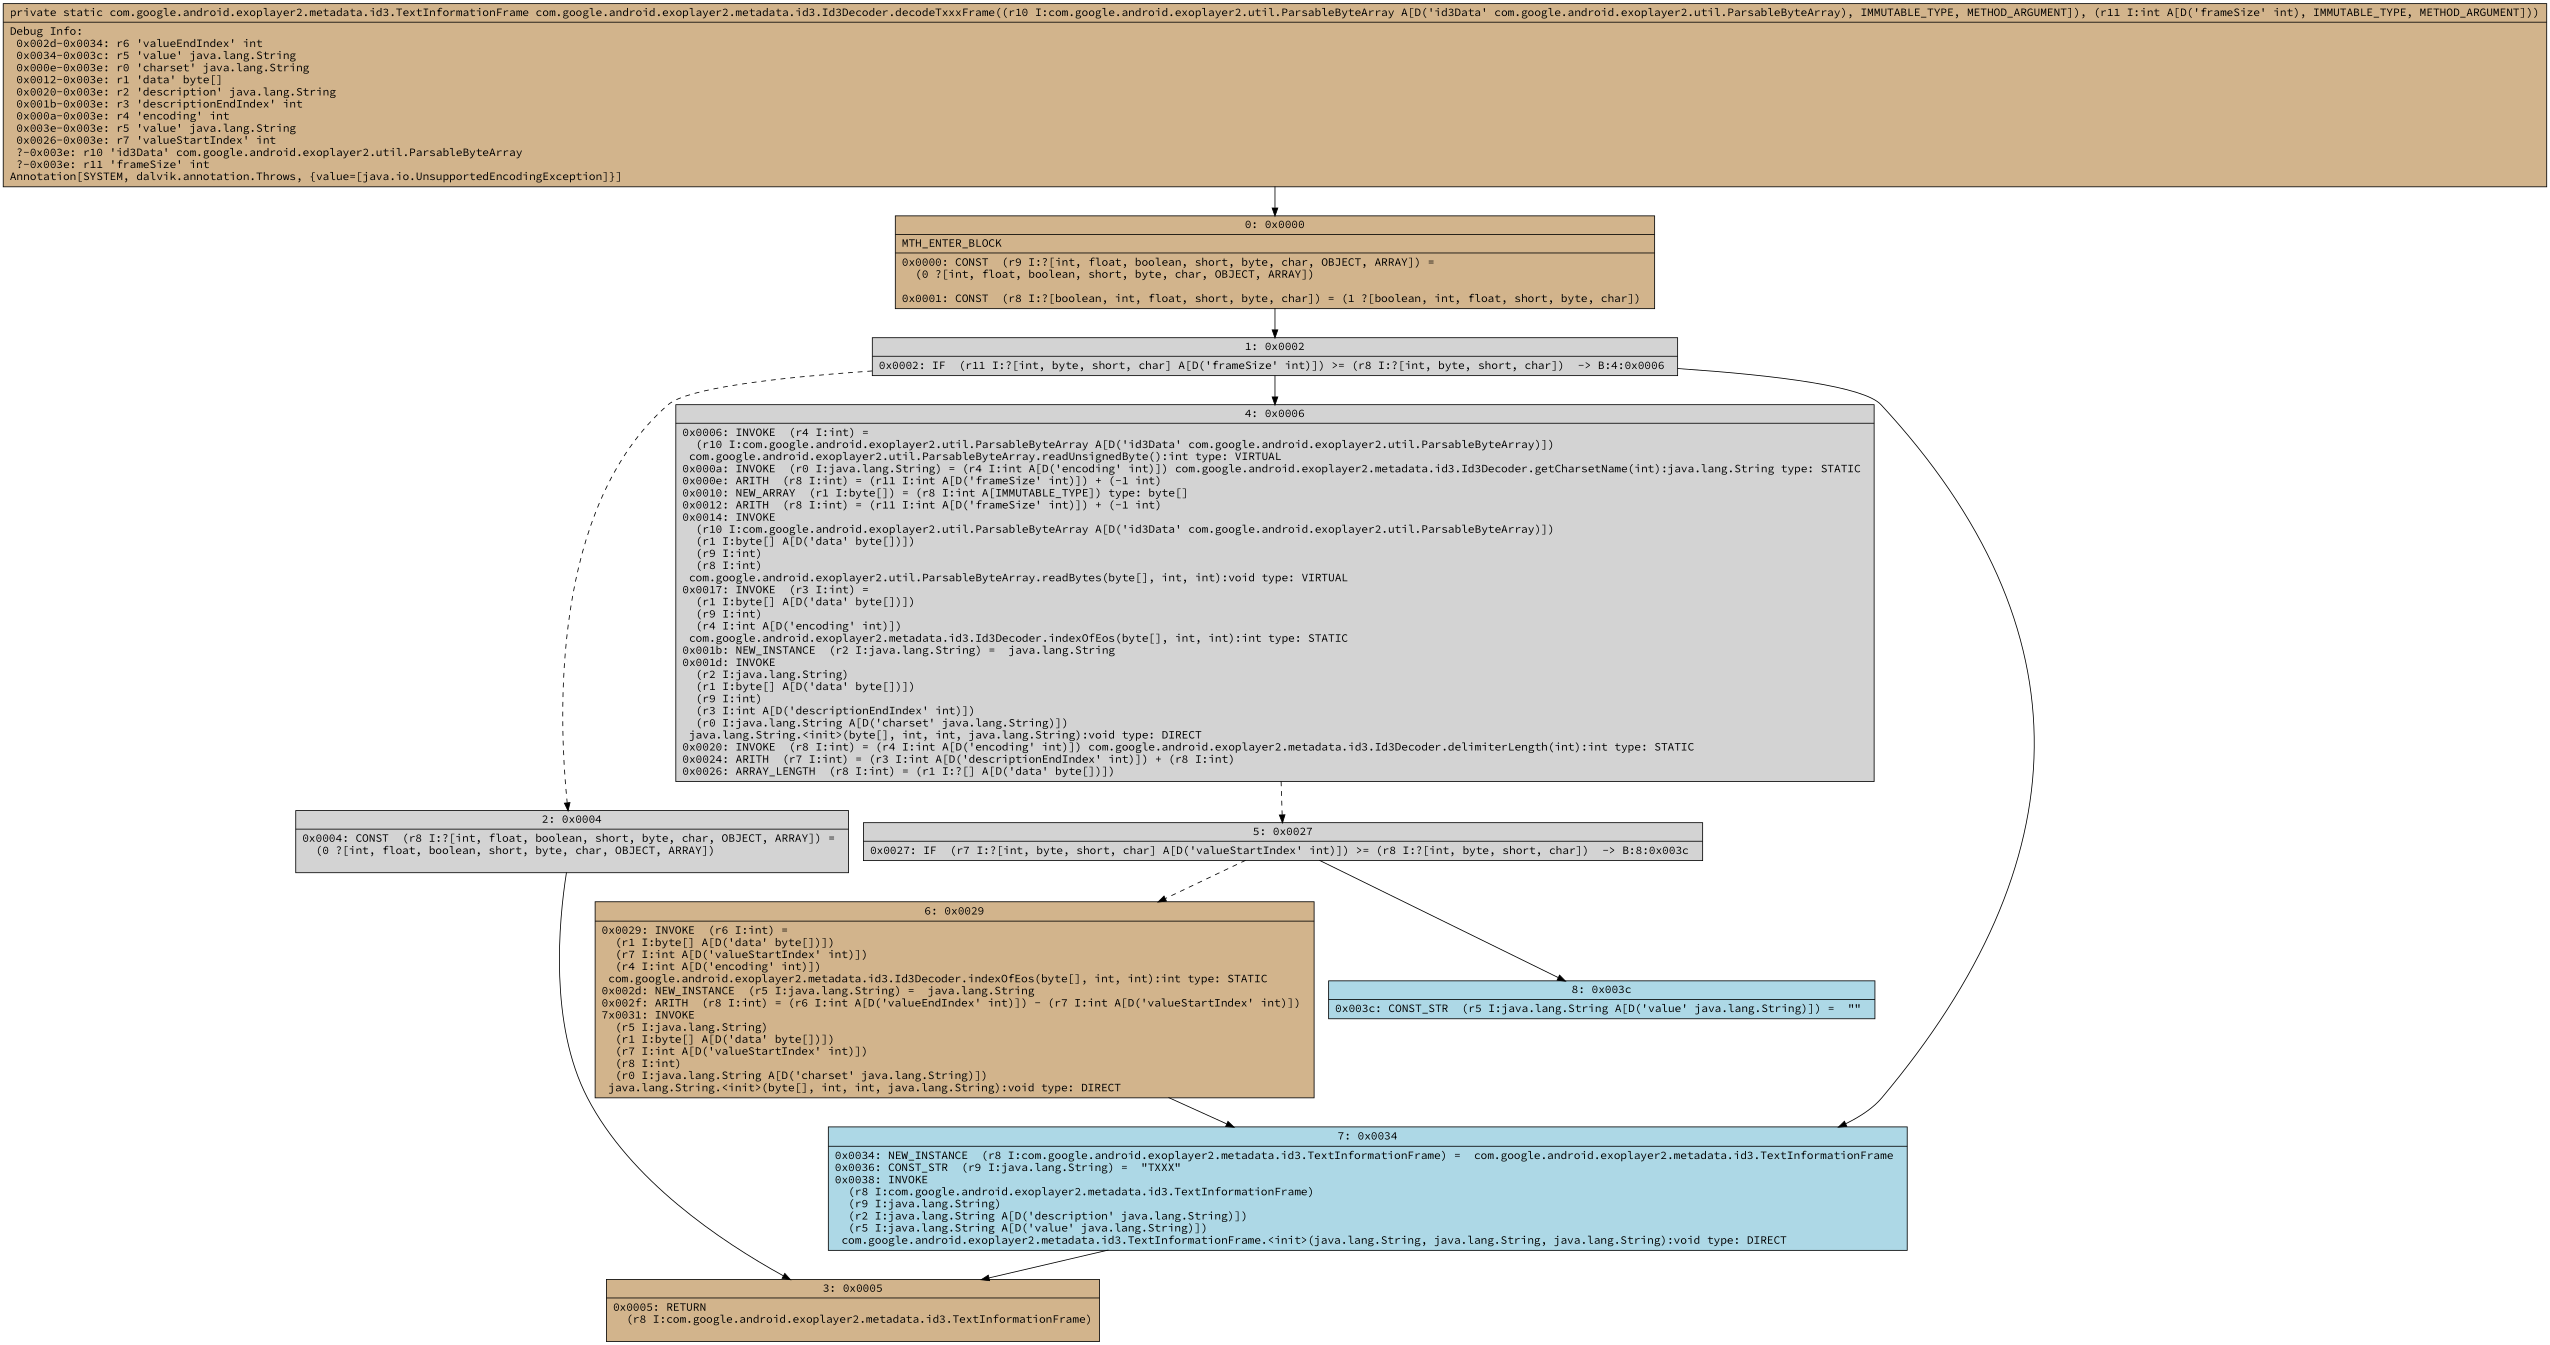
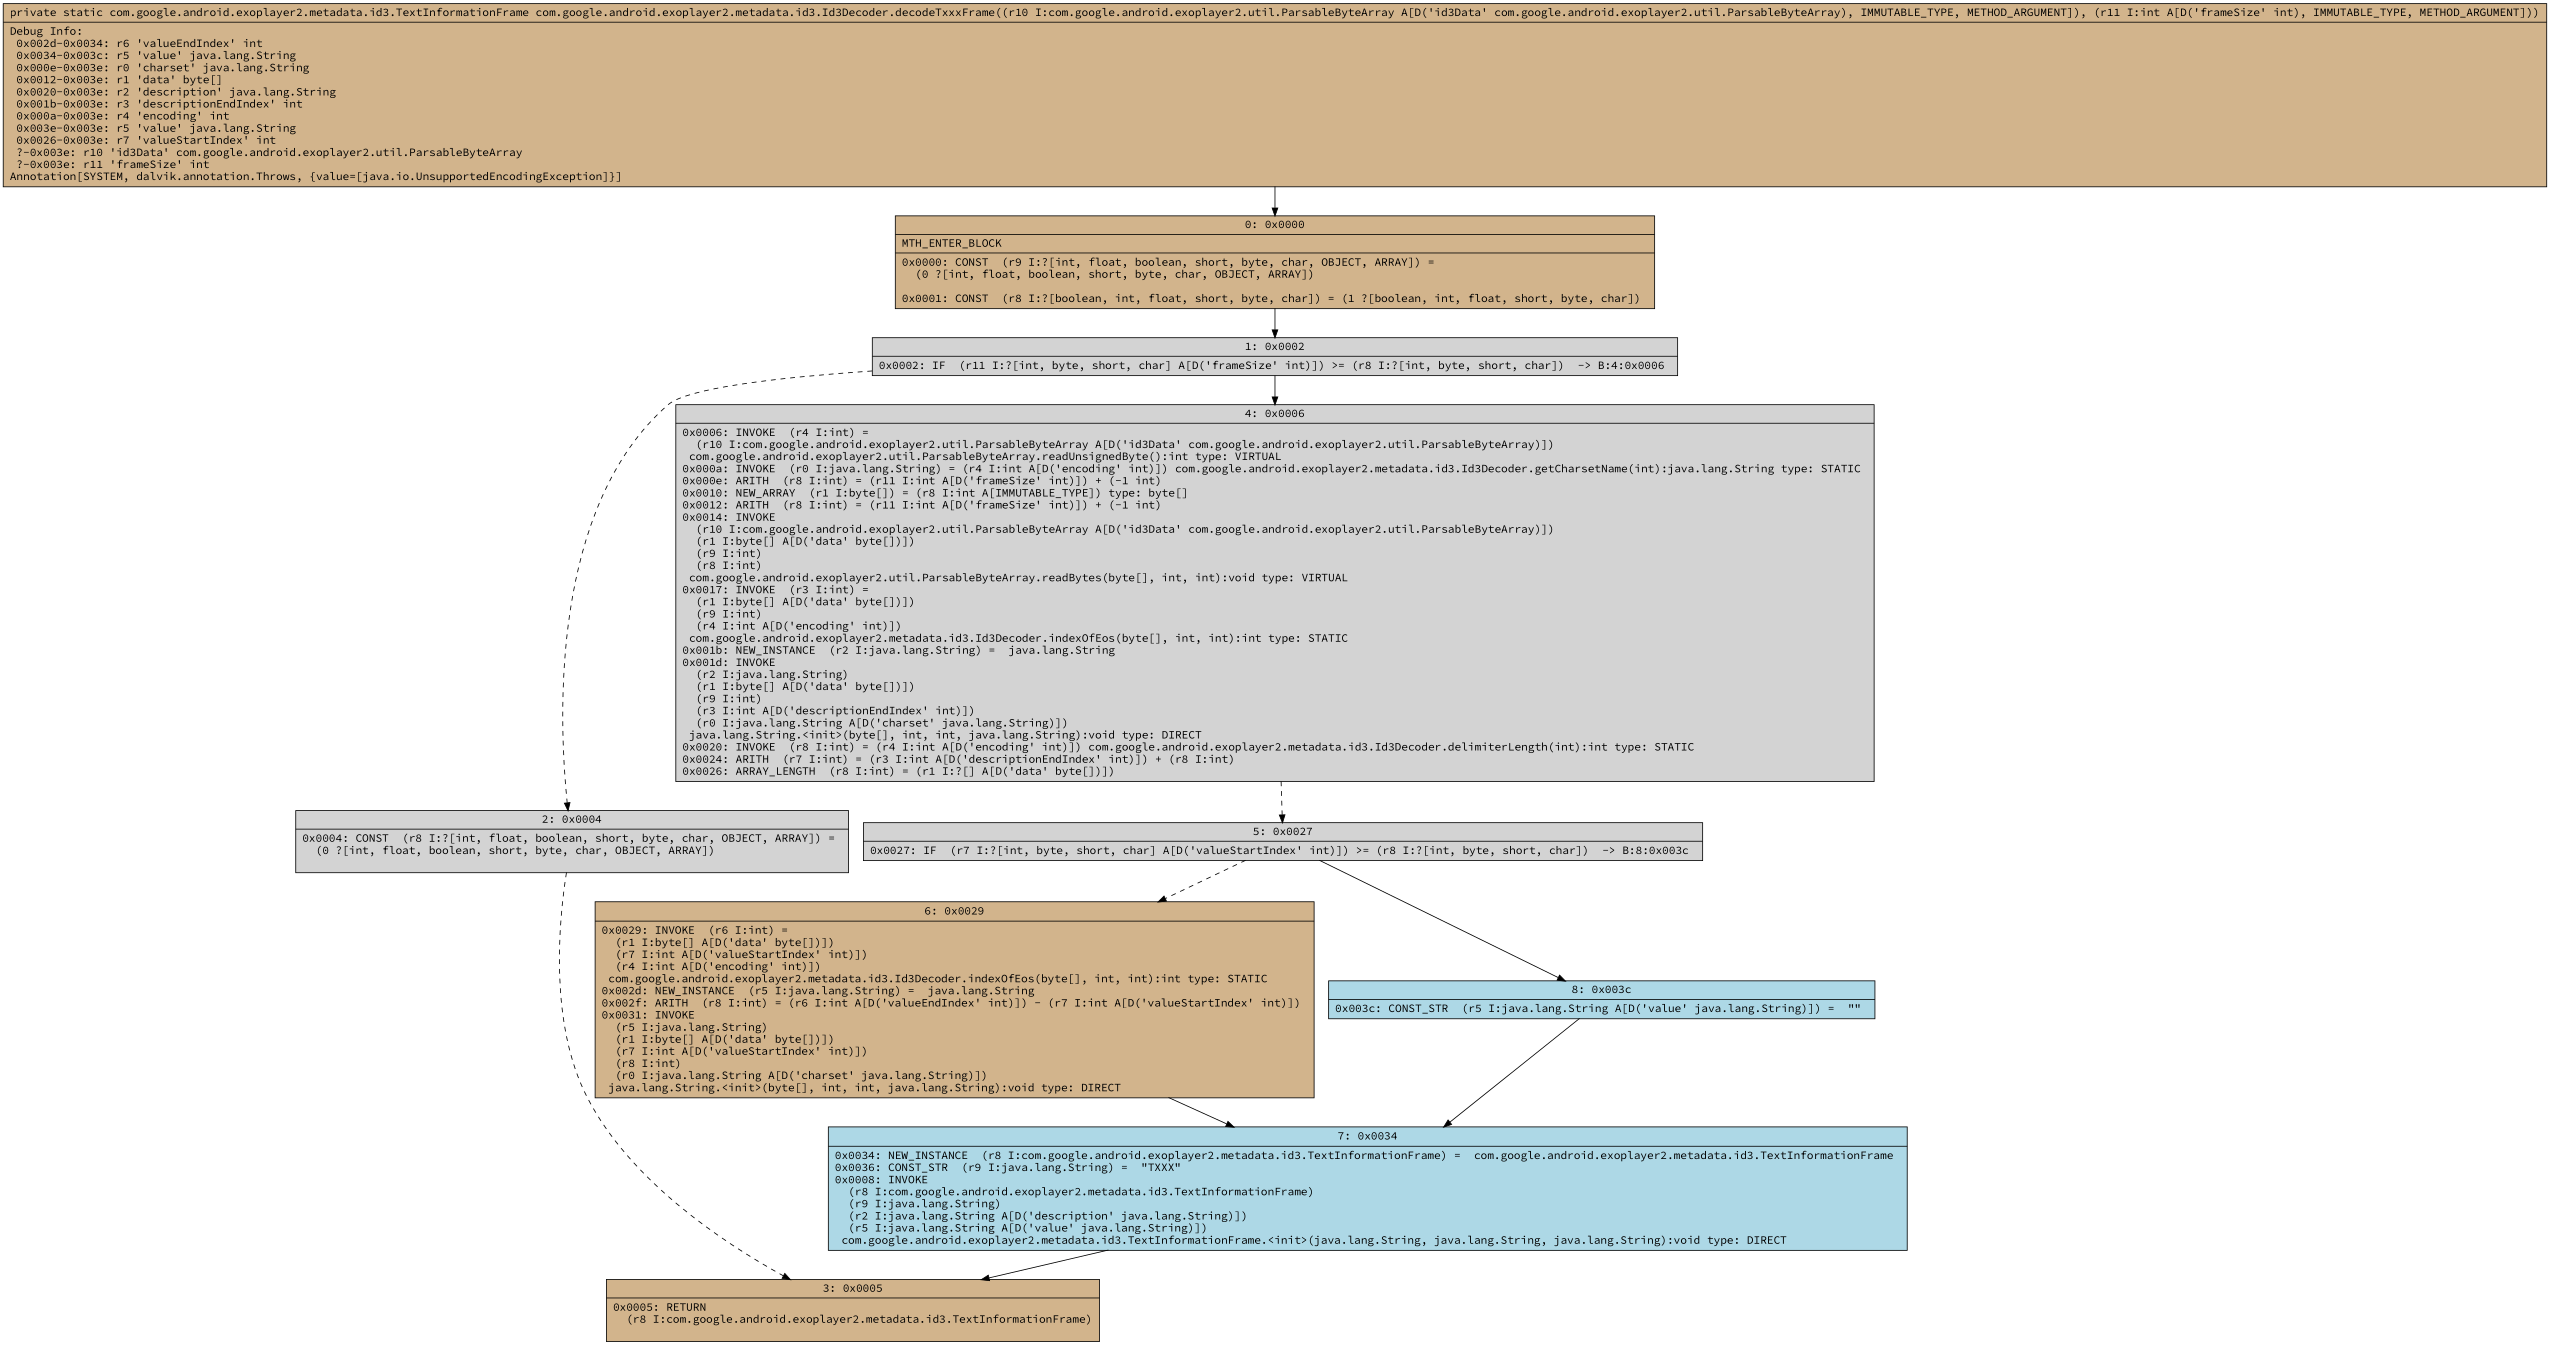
edge "1: 0x0002" -> "7: 0x0034": now "8: 0x003c" -> "7: 0x0034"
node "6: 0x0029": text "7x0031: INVOKE" -> "0x0031: INVOKE"
edge "2: 0x0004" -> "3: 0x0005": style solid -> dashed
node "7: 0x0034": text "0x0038: INVOKE" -> "0x0008: INVOKE"
